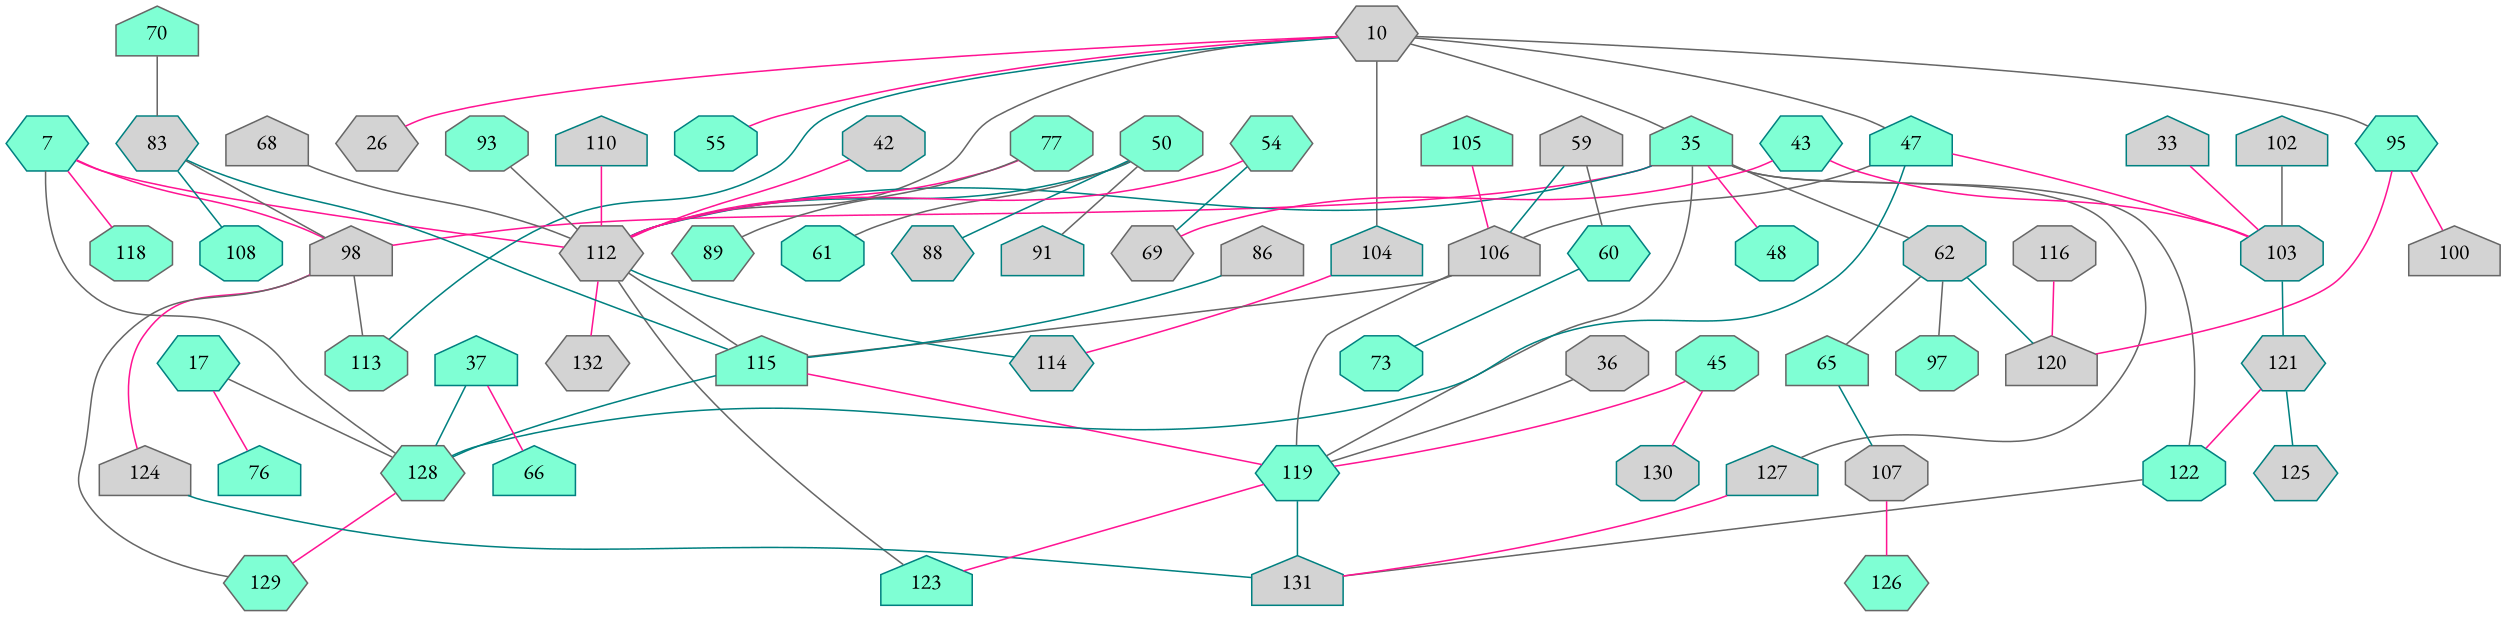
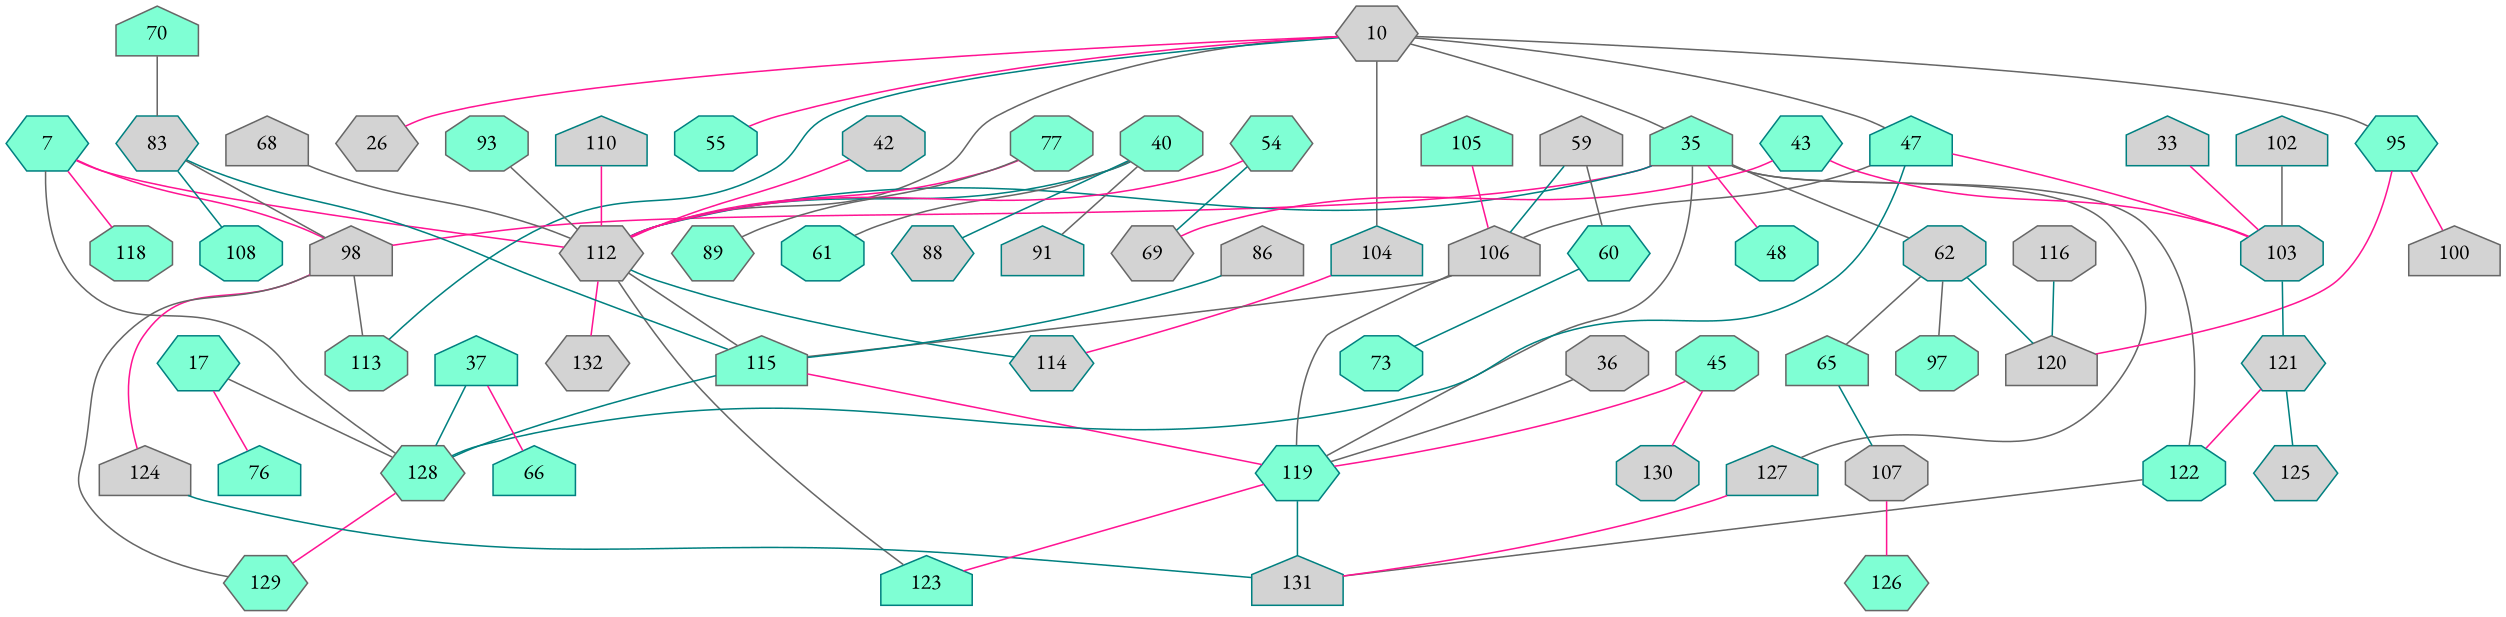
node "50": label "50" -> "40"
edge "116" -- "120": color deeppink -> teal
